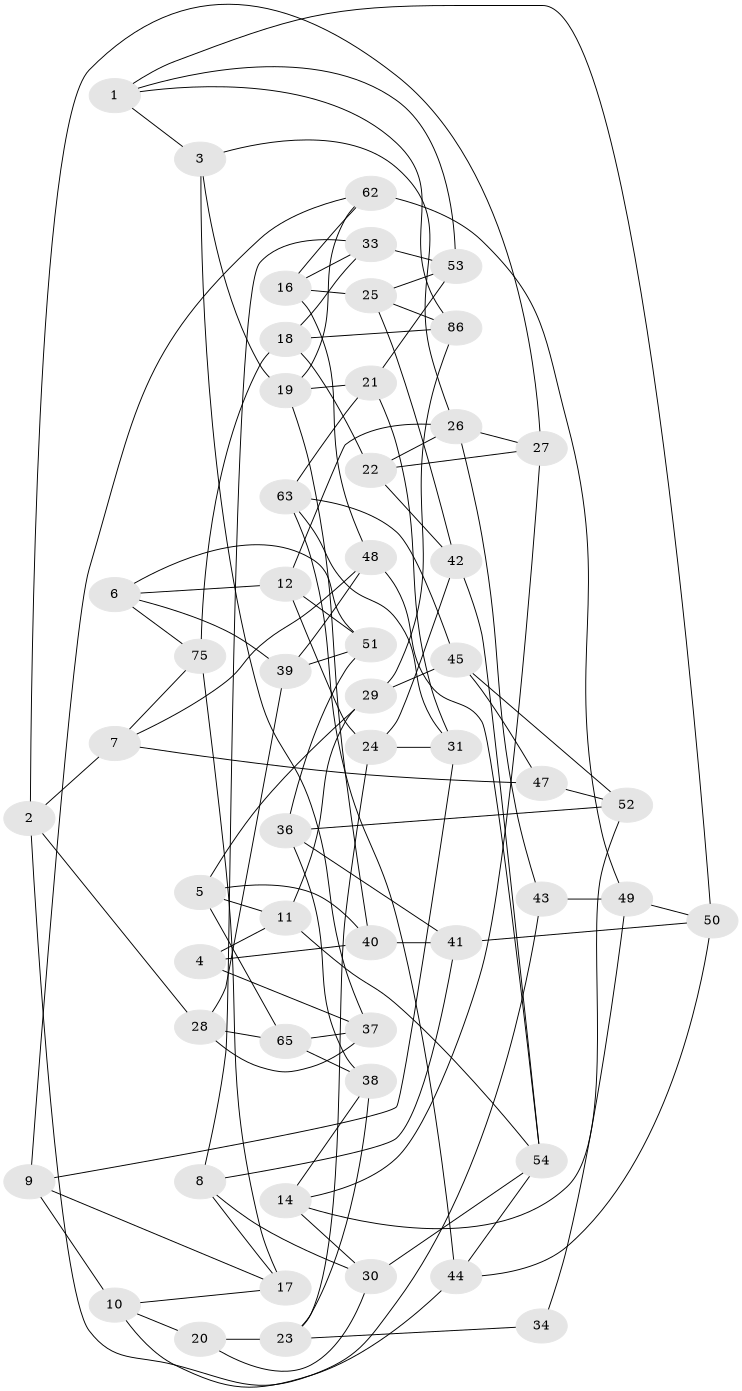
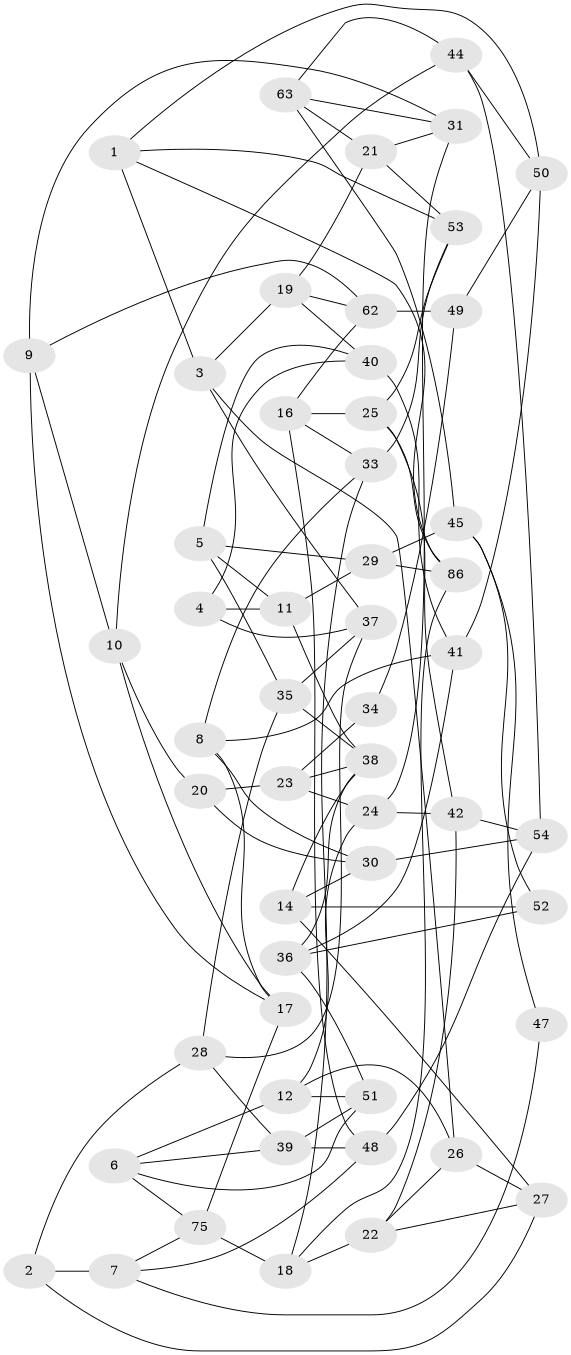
edge "47" -- "52": removed
node "43": removed
edge "11" -- "54": now "11" -- "38"
node "65": label "65" -> "35"
